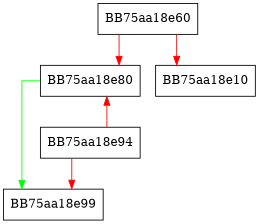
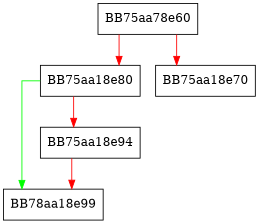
node "BB75aa18e60": label "BB75aa18e60" -> "BB75aa78e60"
node "BB75aa18e10": label "BB75aa18e10" -> "BB75aa18e70"
edge "BB75aa18e94" -> "BB75aa18e80": reversed
node "BB75aa18e99": label "BB75aa18e99" -> "BB78aa18e99"
